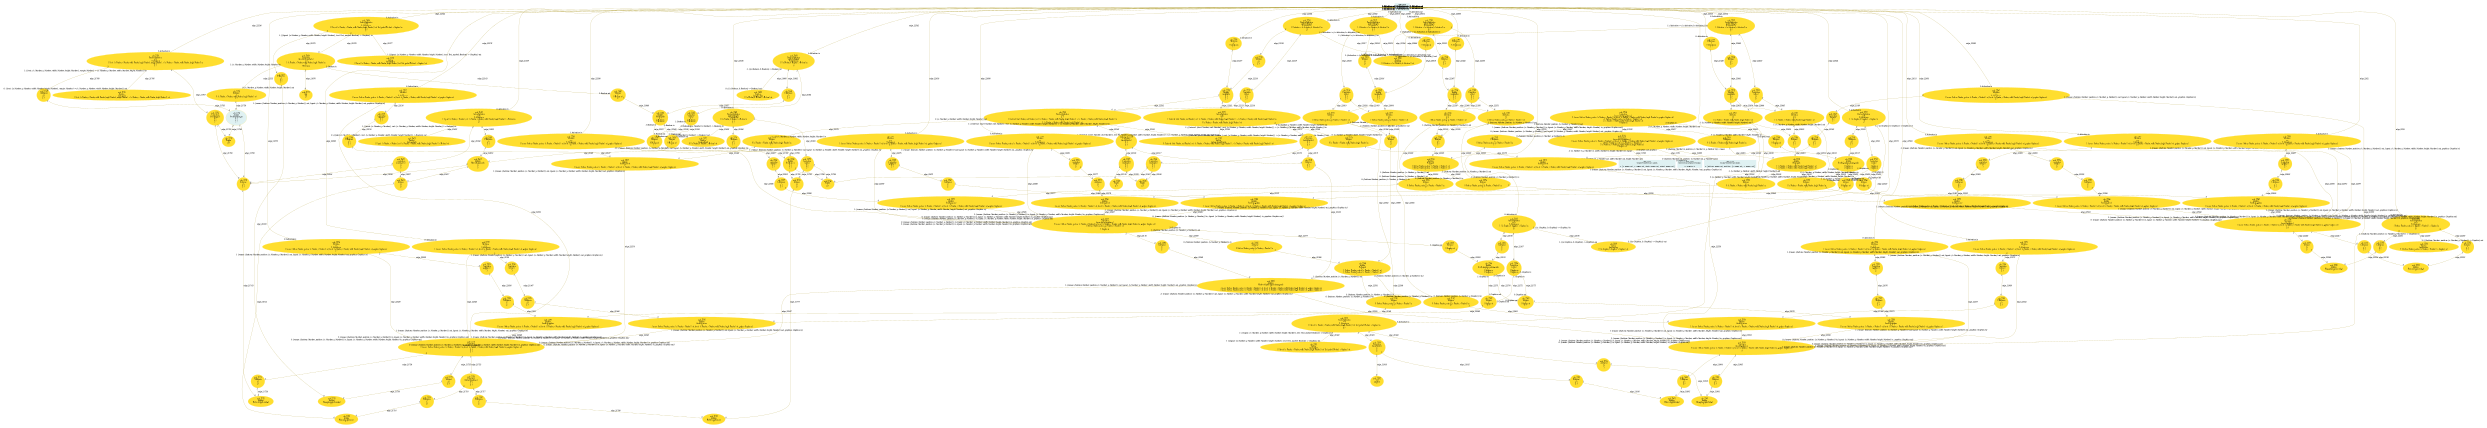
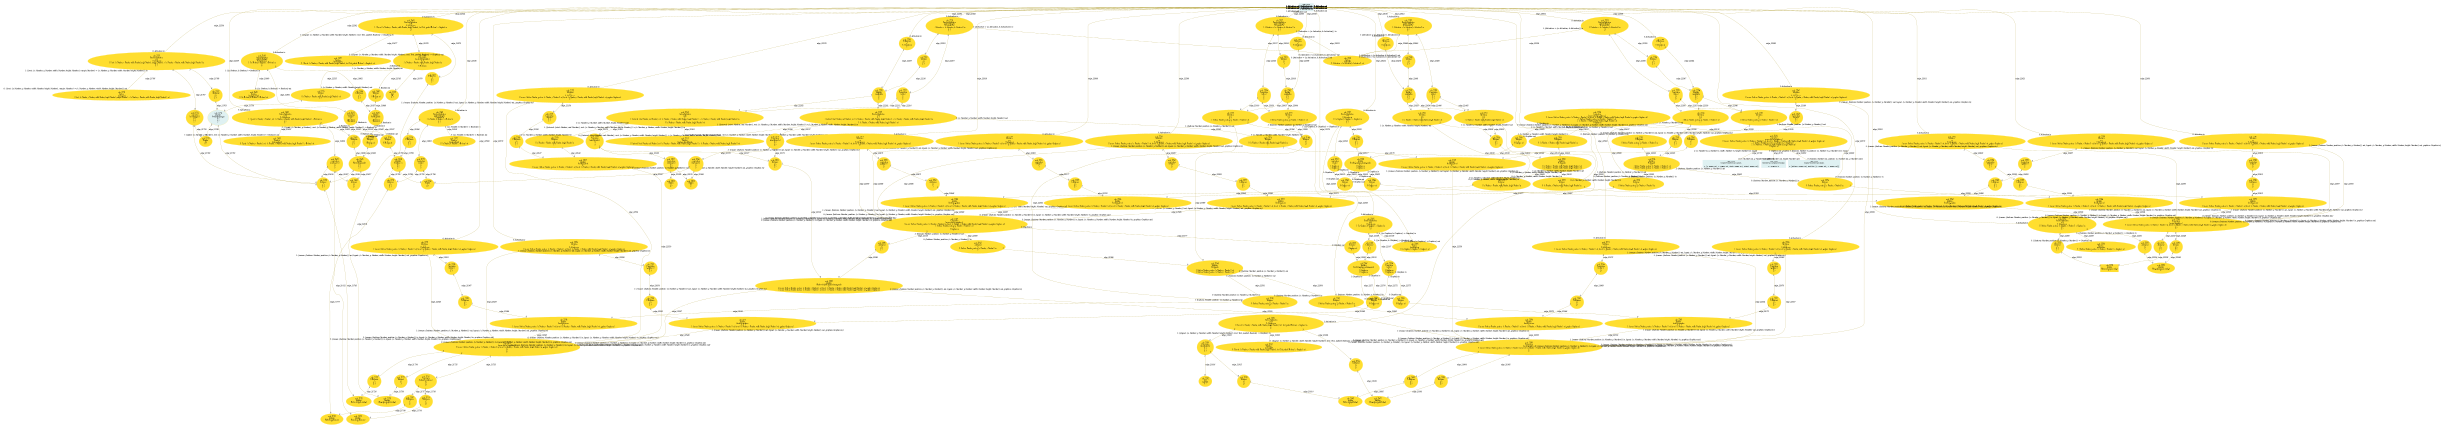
node "functiongroup_22135 Composition {interval:$rect:$} 0: ? 1: ? 2: ?": label "functiongroup_22135 Composition {interval:$rect:$} 0: ? 1: ? 2: ?" -> "node_22135 Composition {interval:$rect:$} 0: ? 1: ? 2: ?"
node "node_22234 Identifier #themouseforcursorwidget 0: ?": shape ellipse -> box
edge "node_21811 Reference $! 0: ? 1: ?" -- "node_21710 Identifier #thepositionofthemouse 0: ?": now "node_21825 Composition {point:$,rect:$} 0: ? 1: ? 2: ?" -- "node_21710 Identifier #thepositionofthemouse 0: ?"
